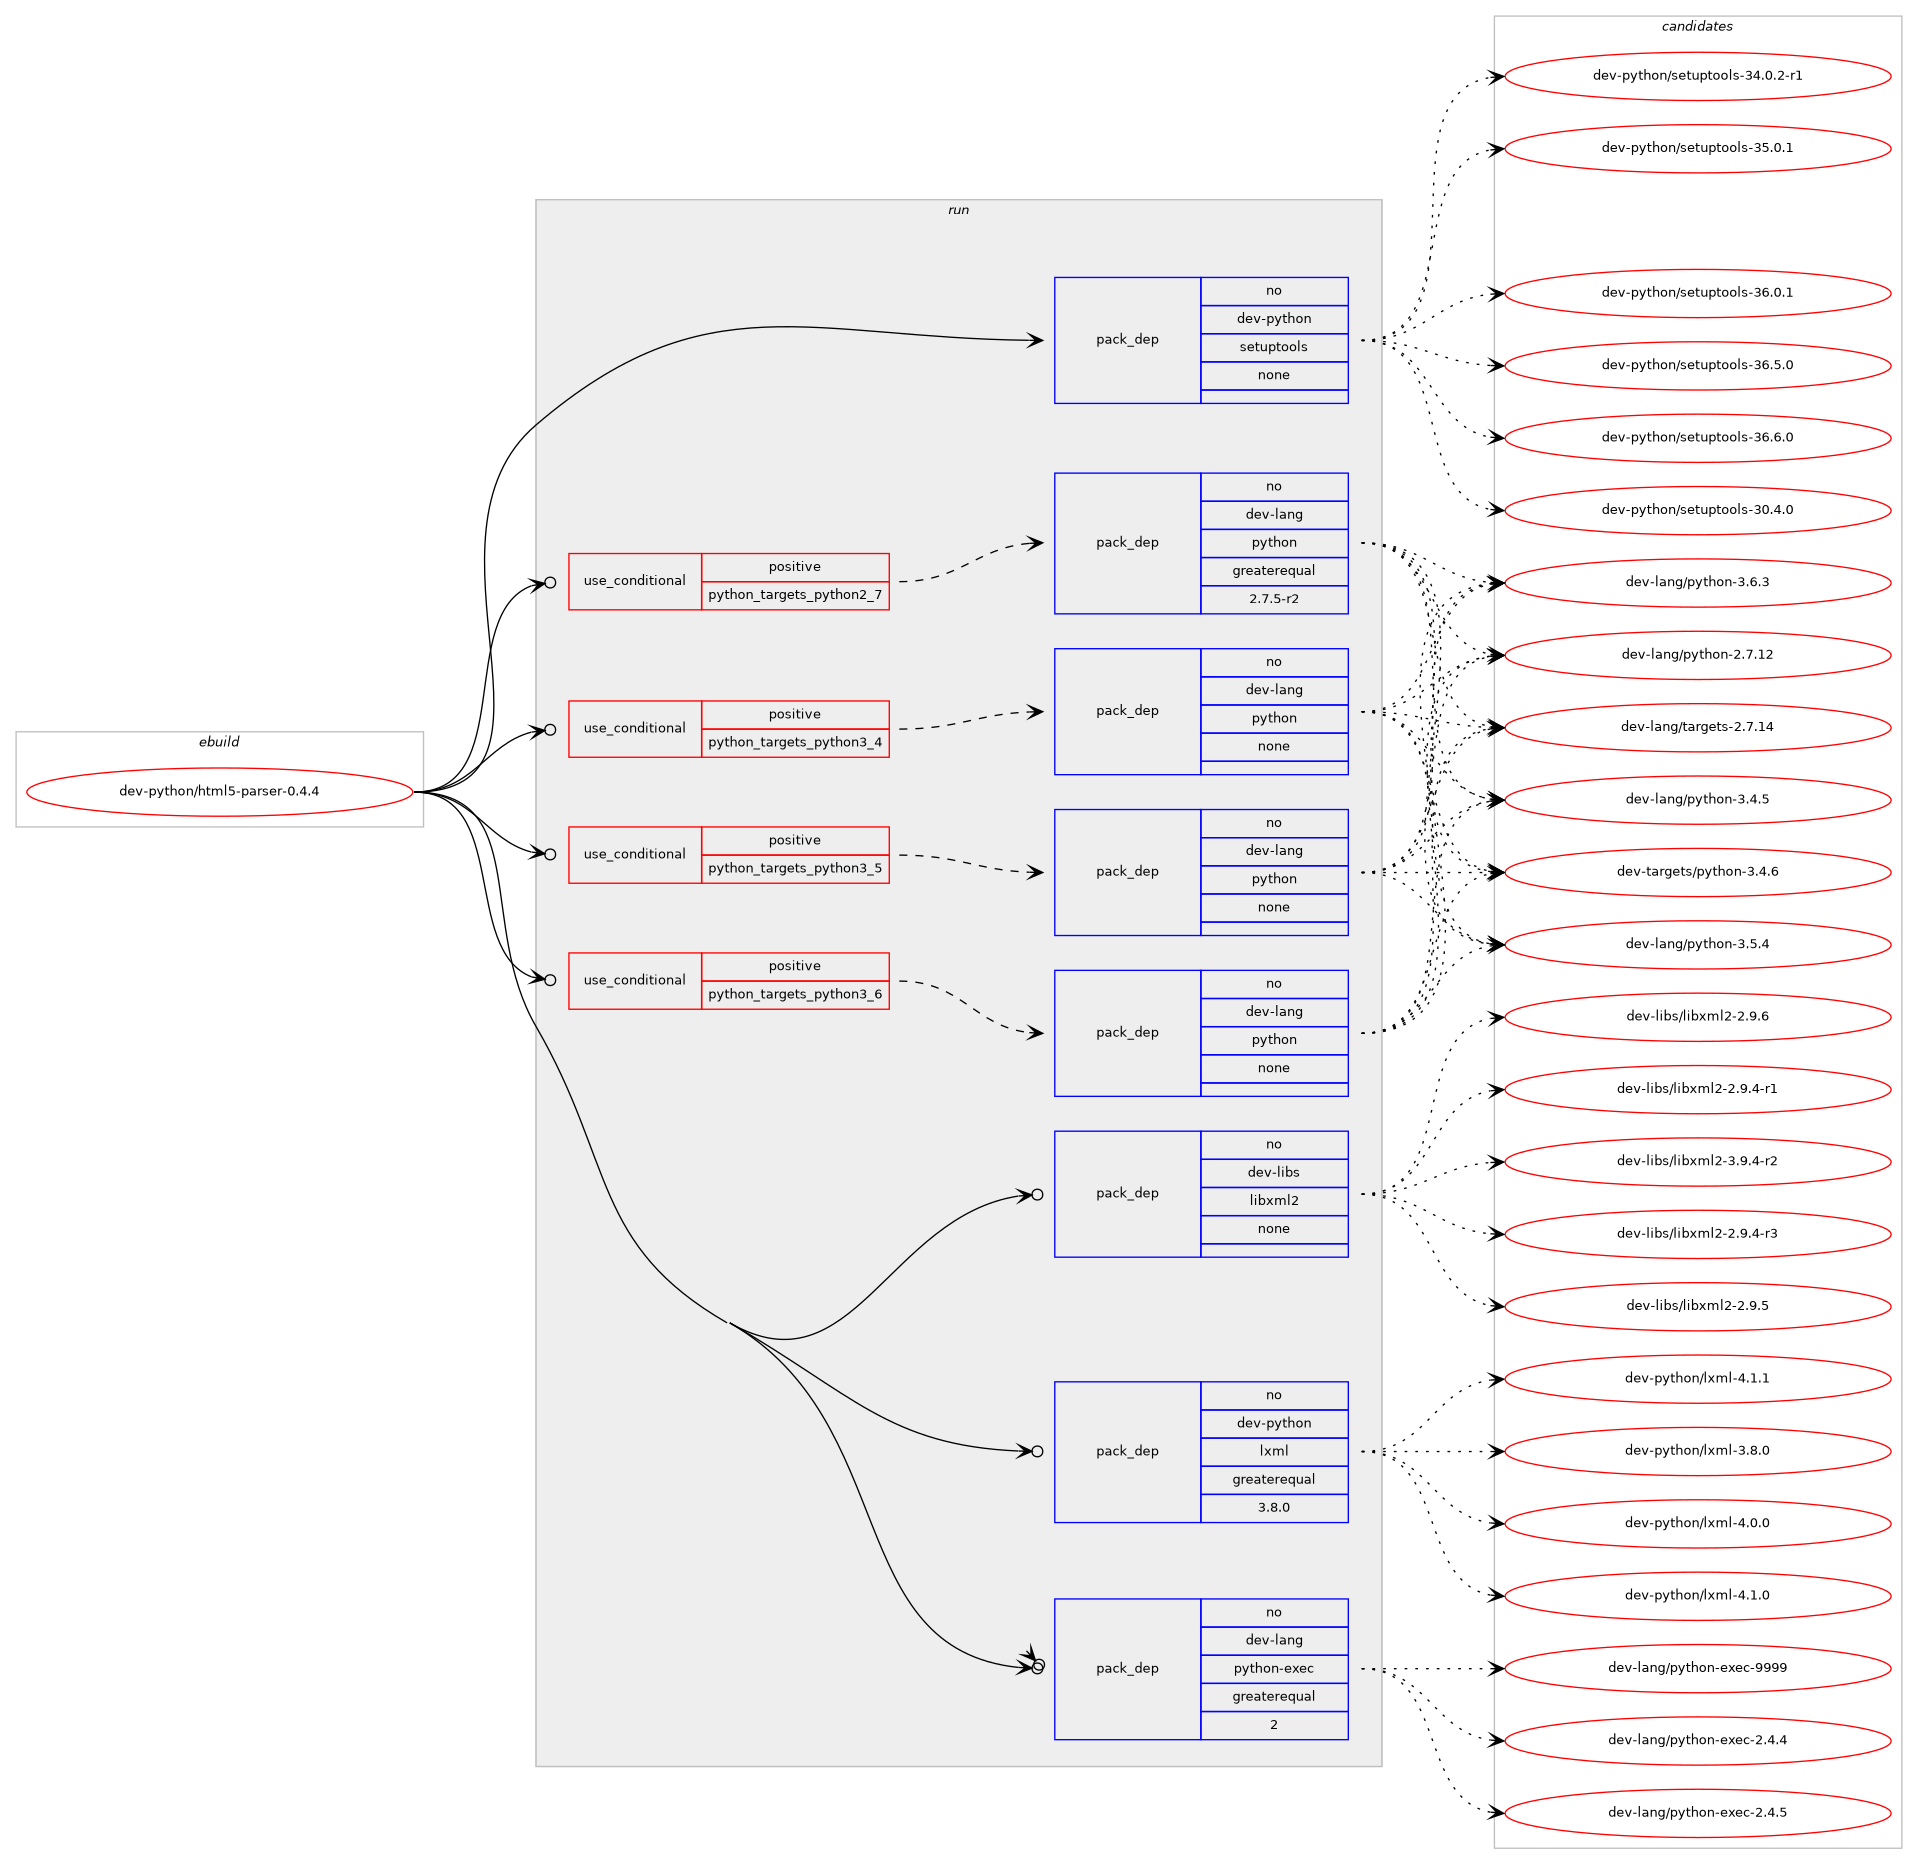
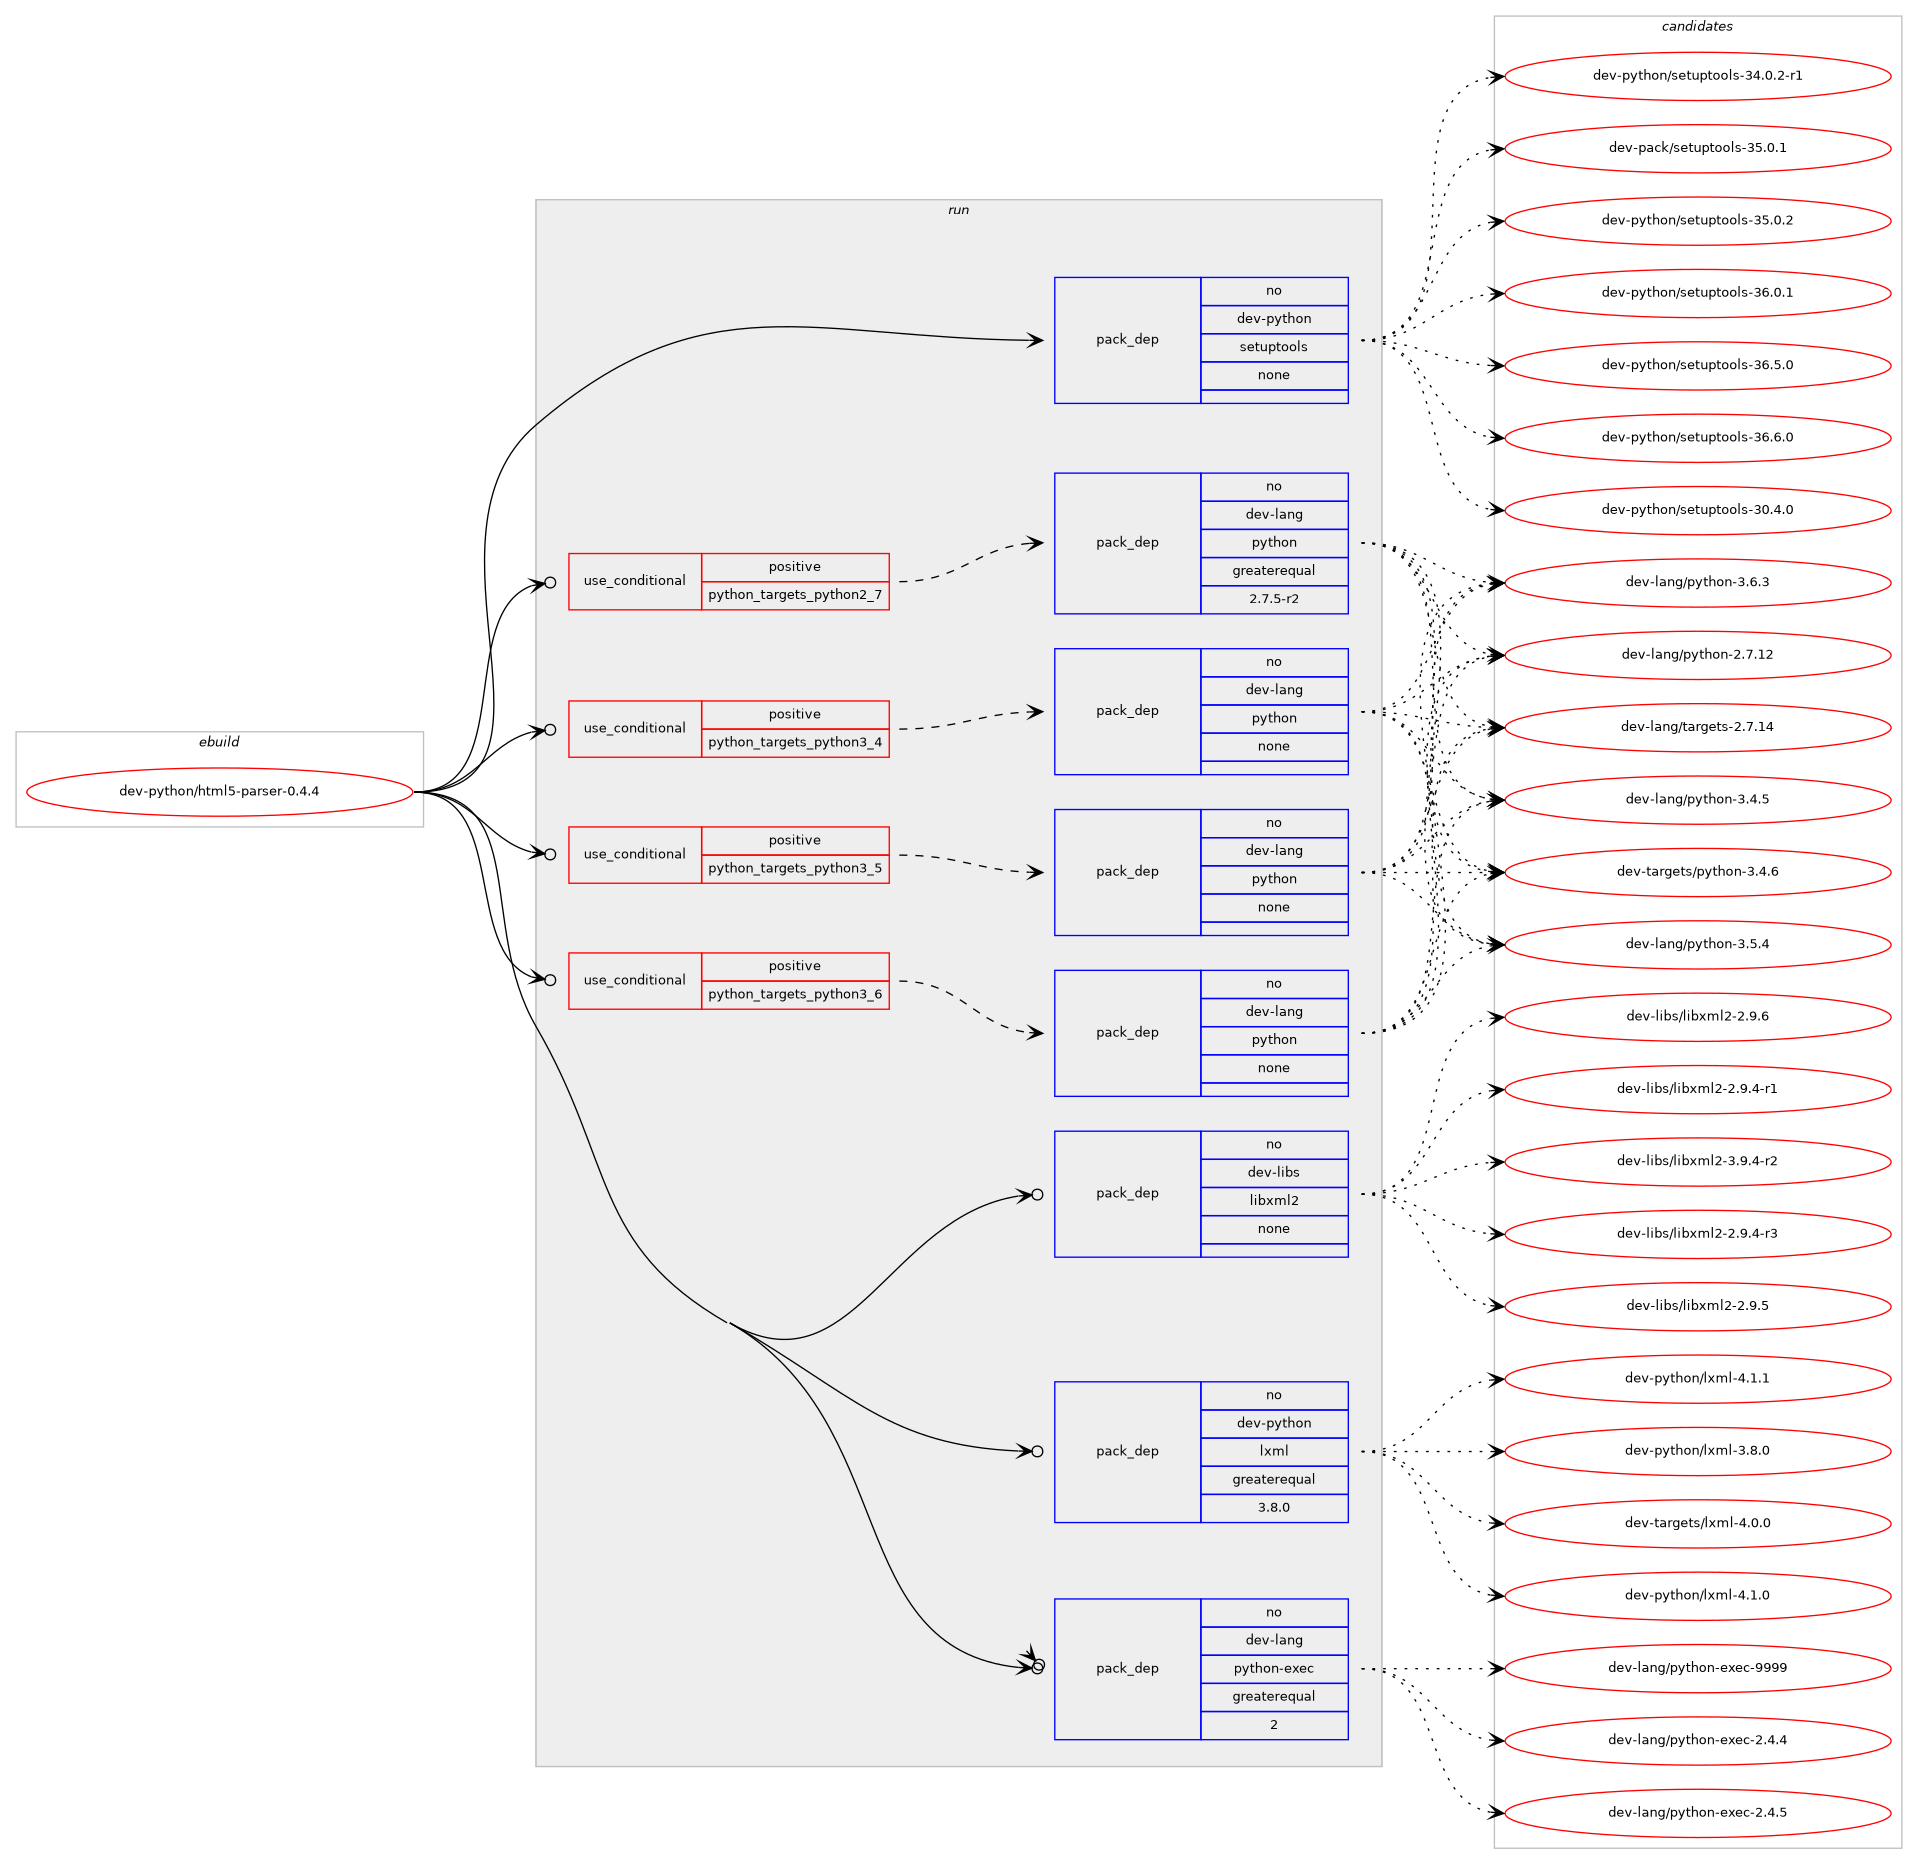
node "dev-python/setuptools-35.0.1": label "dev-python/setuptools-35.0.1" -> "dev-pack/setuptools-35.0.1"
node "dev-python/setuptools-35.0.2": added
node "dev-python/lxml-4.0.0": label "dev-python/lxml-4.0.0" -> "dev-targets/lxml-4.0.0"
